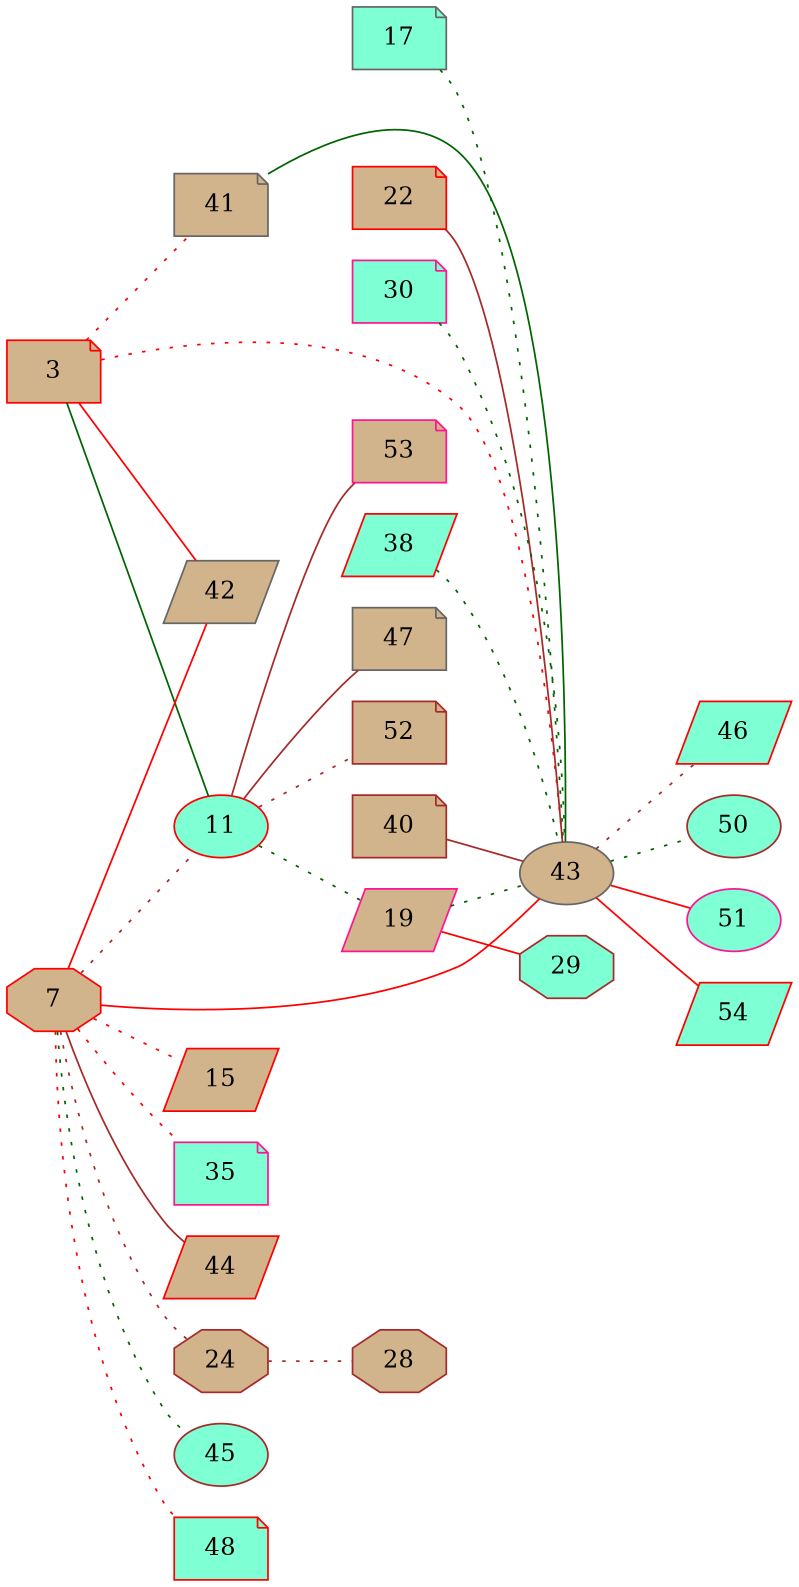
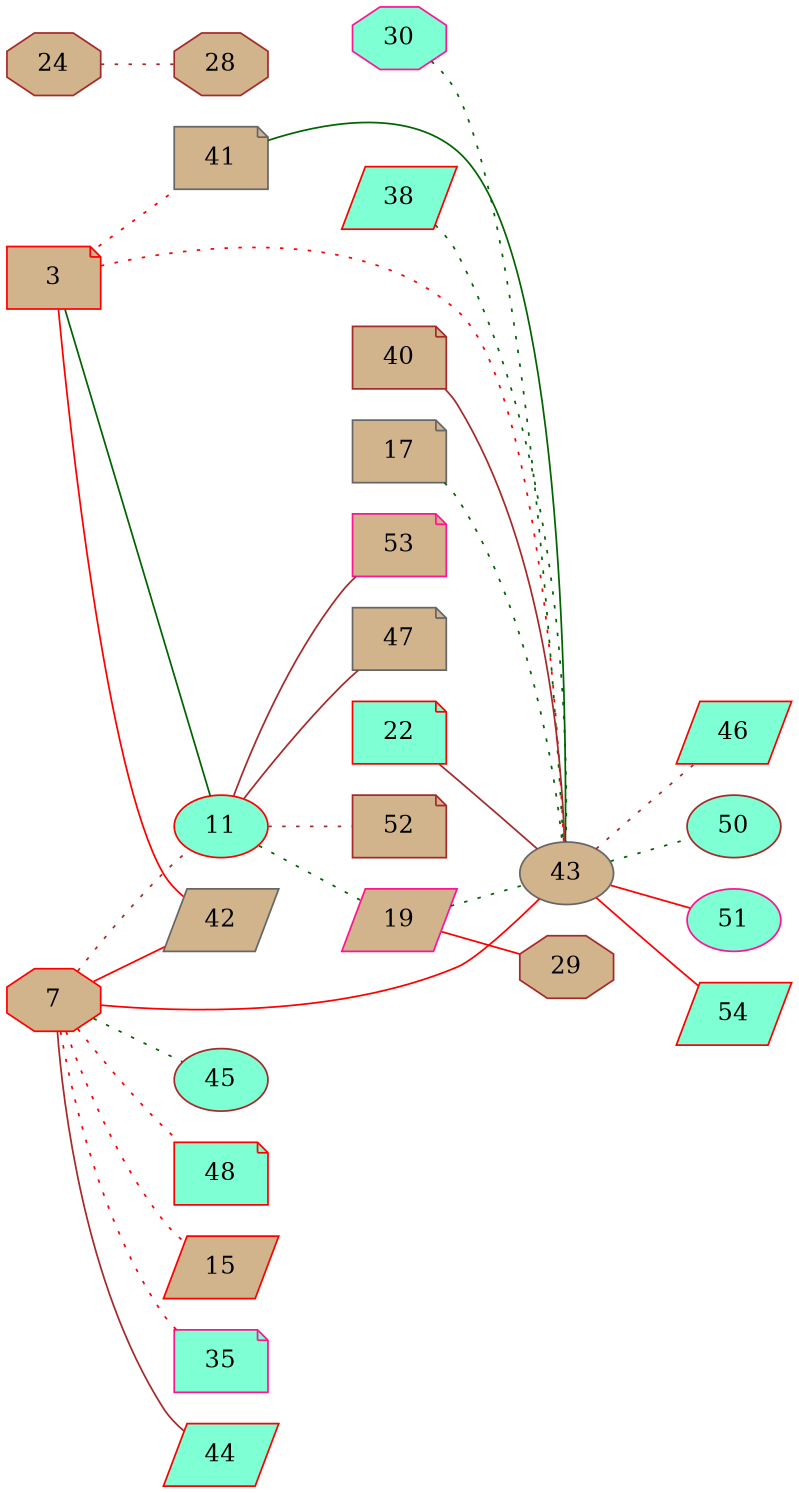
node "17": fillcolor aquamarine -> tan
node "22": fillcolor tan -> aquamarine
node "30": shape note -> octagon
node "29": fillcolor aquamarine -> tan
edge "7" -- "24": removed
node "44": fillcolor tan -> aquamarine
